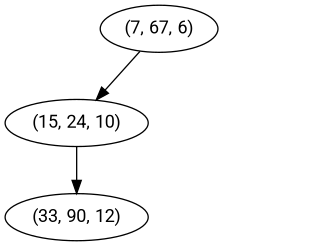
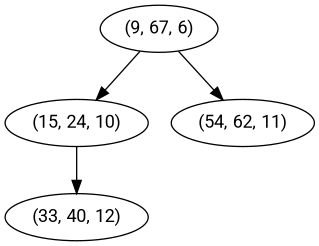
node "(7, 67, 6)": label "(7, 67, 6)" -> "(9, 67, 6)"
node "(54, 62, 11)": added
node "(33, 90, 12)": label "(33, 90, 12)" -> "(33, 40, 12)"
